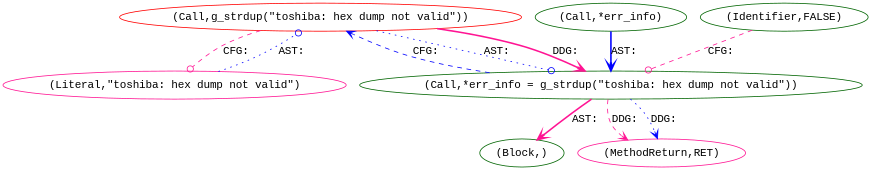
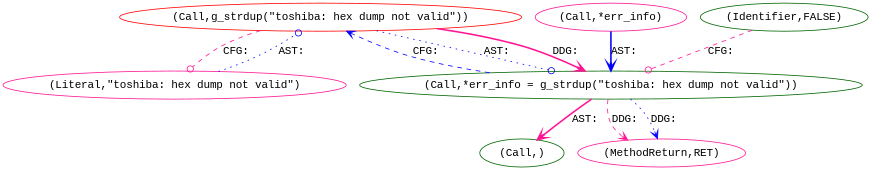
node "(Call,*err_info)": color darkgreen -> deeppink
node "(Block,)": label "(Block,)" -> "(Call,)"
